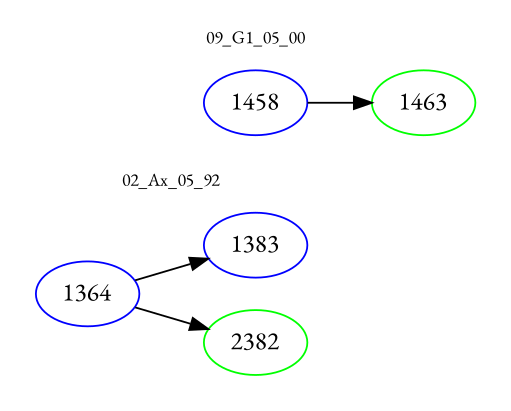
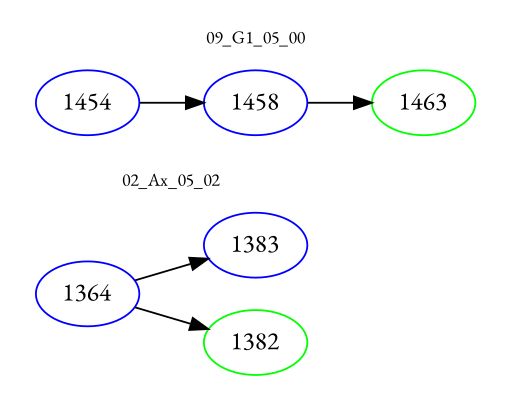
node "1454": added
cluster "02_Ax_05_92": label "02_Ax_05_92" -> "02_Ax_05_02"
node "2382": label "2382" -> "1382"
